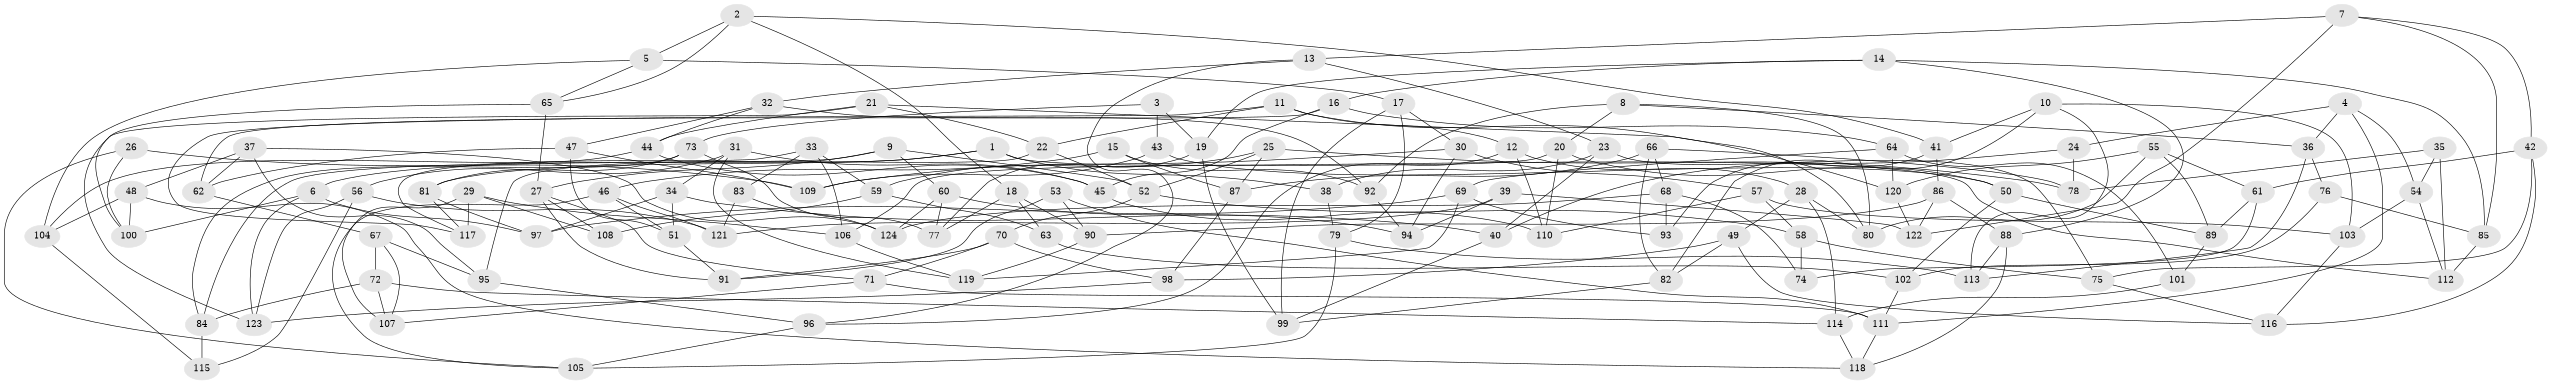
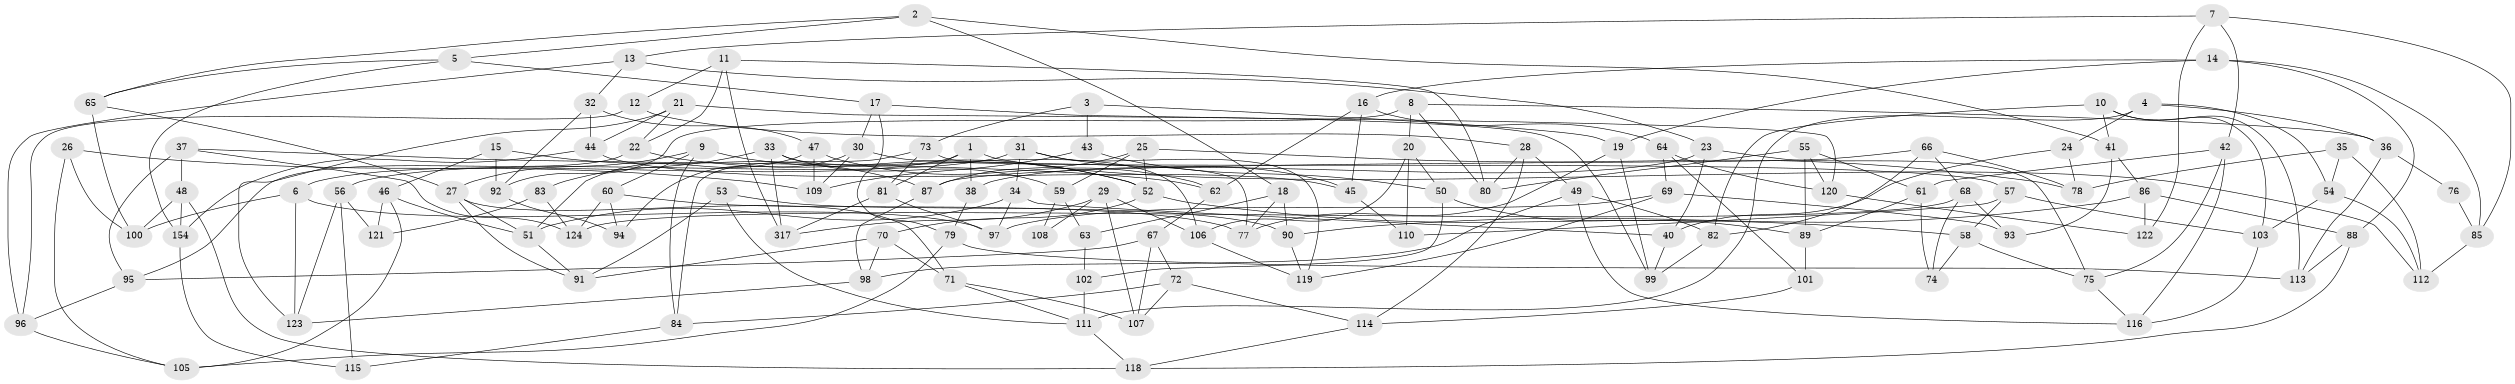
edge "12" -- "110": removed
node "39": removed
edge "27" -- "108": now "27" -- "51"
node "104": label "104" -> "154"
node "117": label "117" -> "317"
edge "76" -- "102": removed
